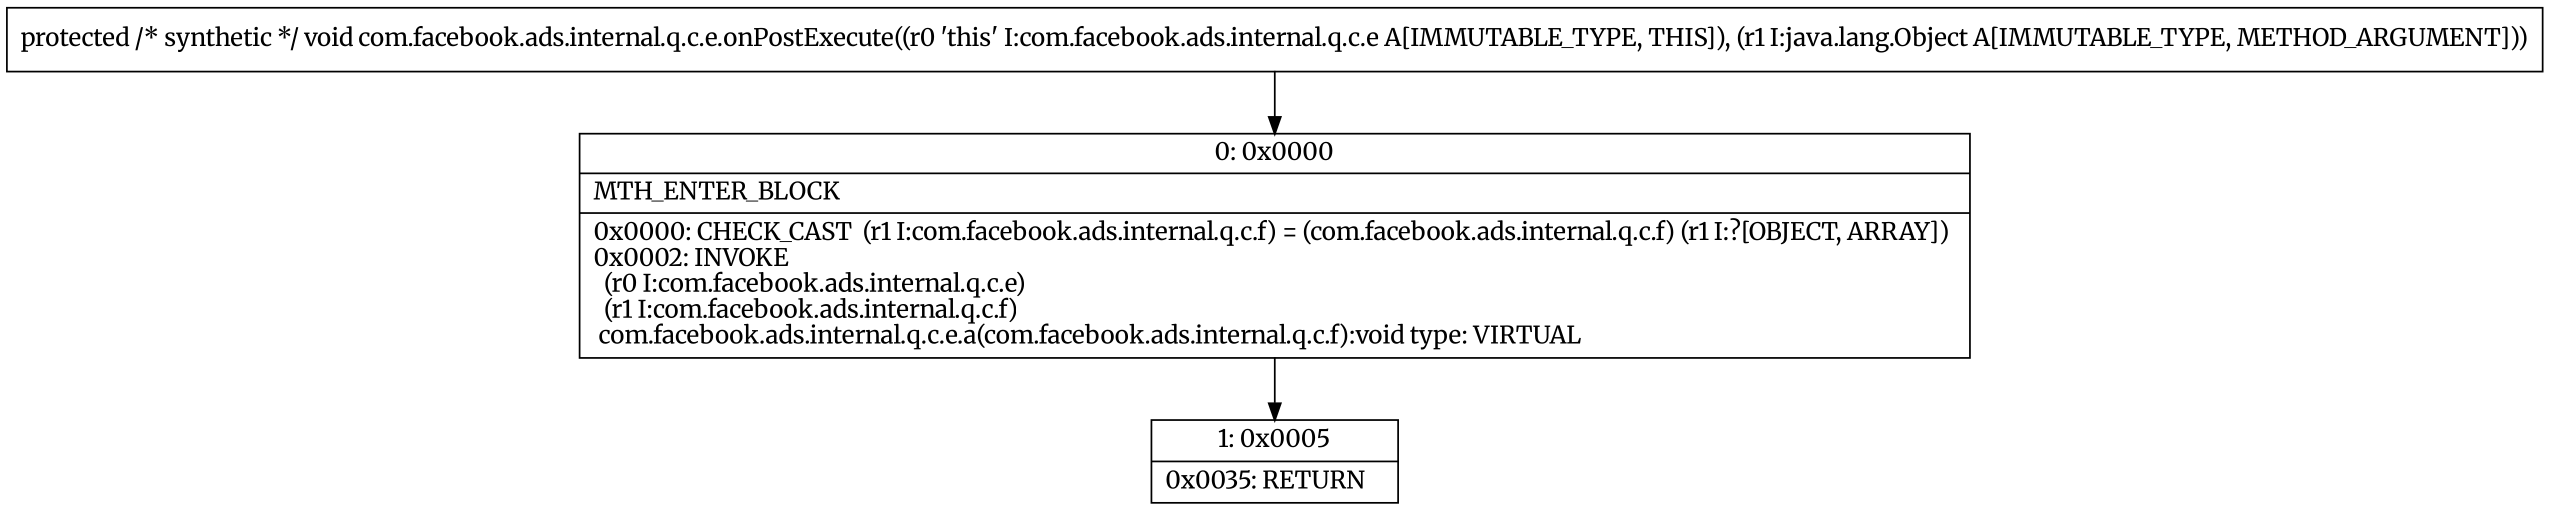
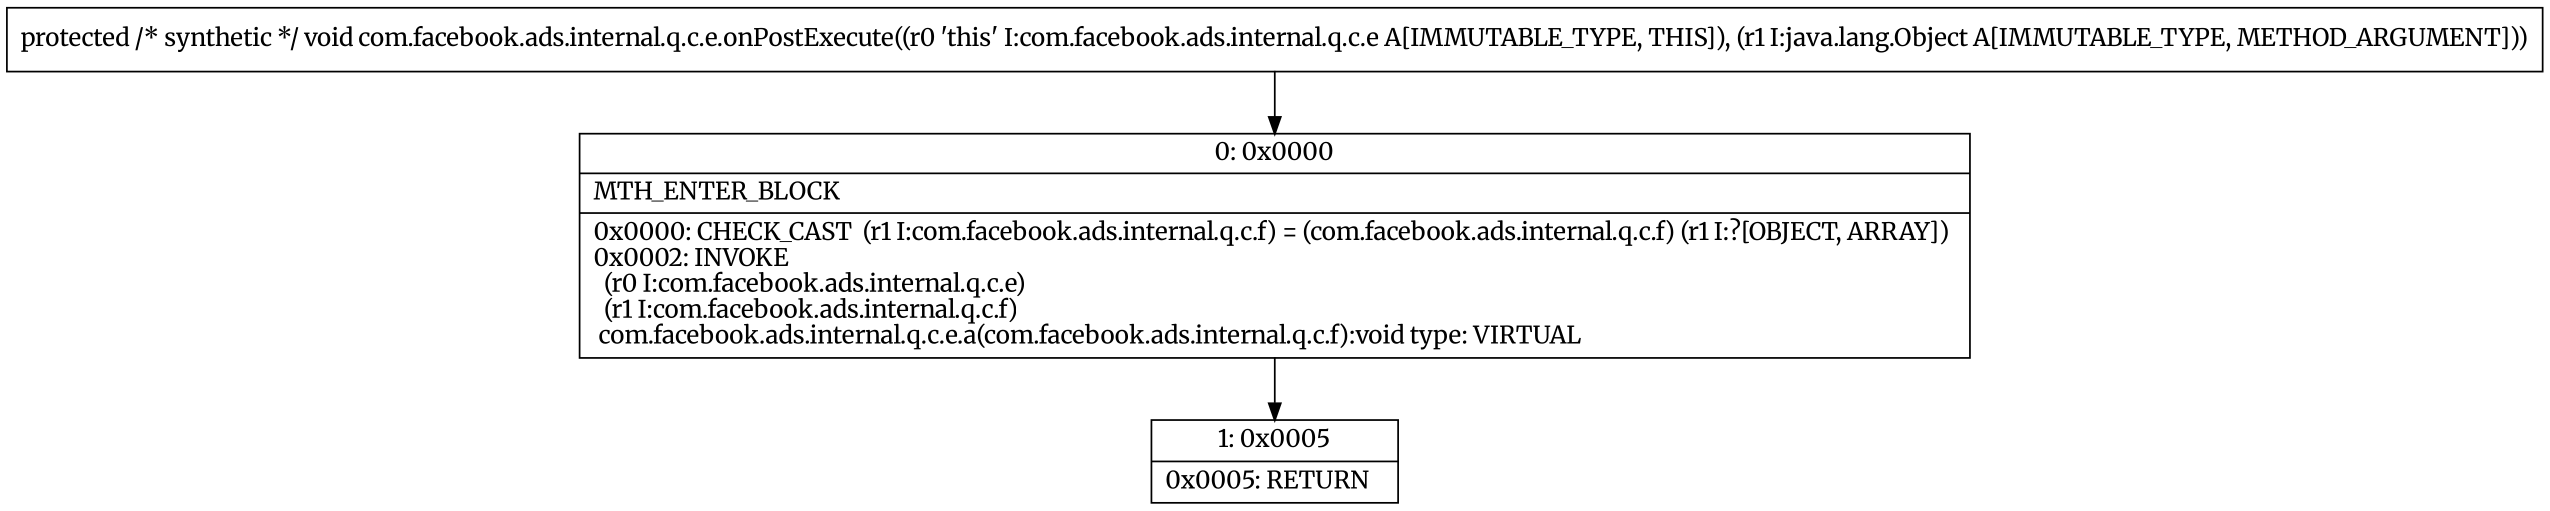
node "1: 0x0005": text "0x0035: RETURN" -> "0x0005: RETURN"
